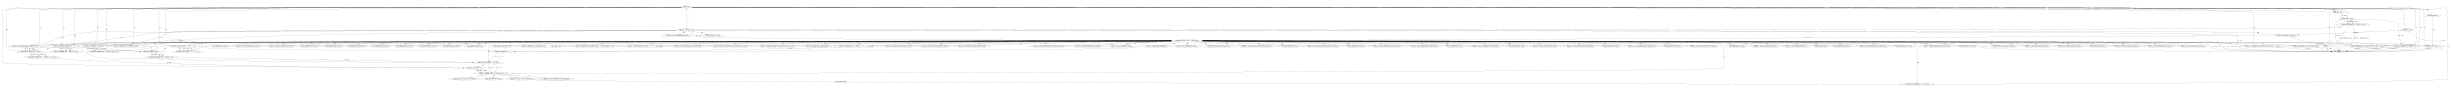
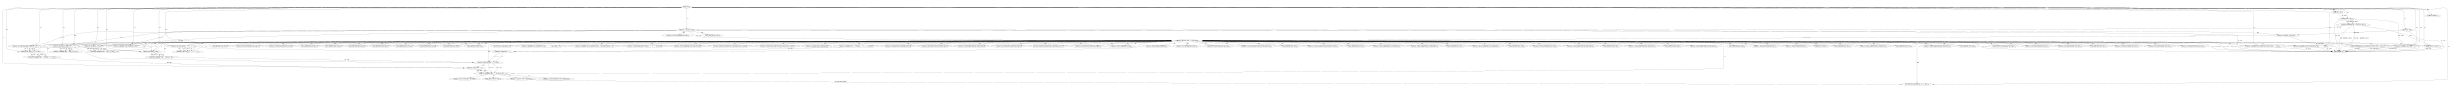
edge "(LITERAL,0,return 0;)" -> "(RETURN,return 0;,return 0;)": now "(<operator>.assignment,VAR5 = FUN2(VAR4, VAR12))" -> "(RETURN,return 0;,return 0;)"
node "(<operator>.fieldAccess,VAR2->VAR20[VAR10].VAR24)": added
